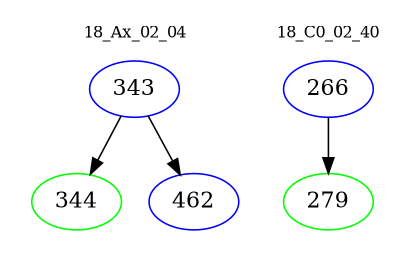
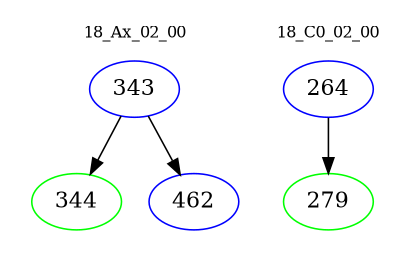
cluster "18_Ax_02_04": label "18_Ax_02_04" -> "18_Ax_02_00"
cluster "18_C0_02_40": label "18_C0_02_40" -> "18_C0_02_00"
node "266": label "266" -> "264"
